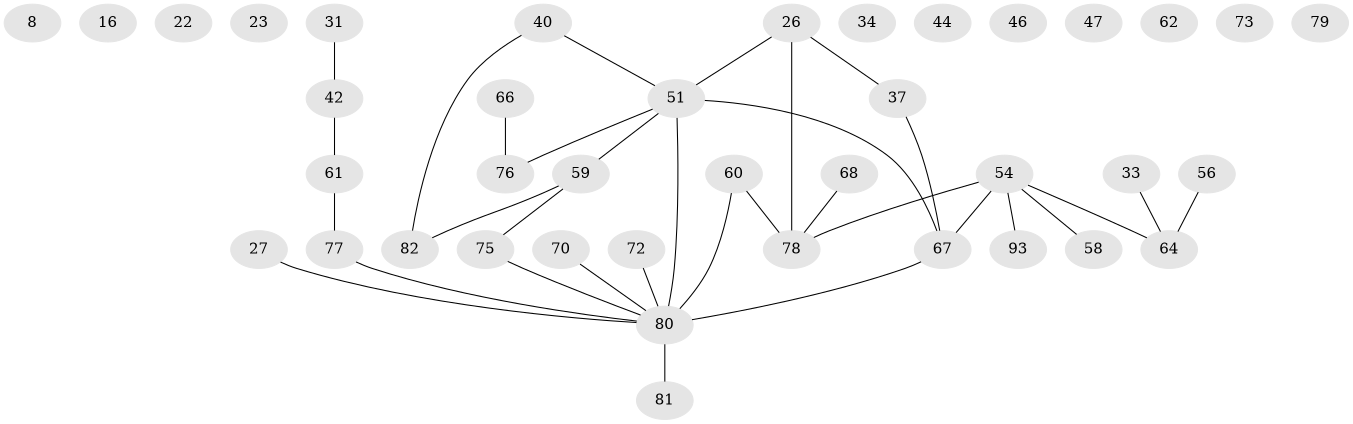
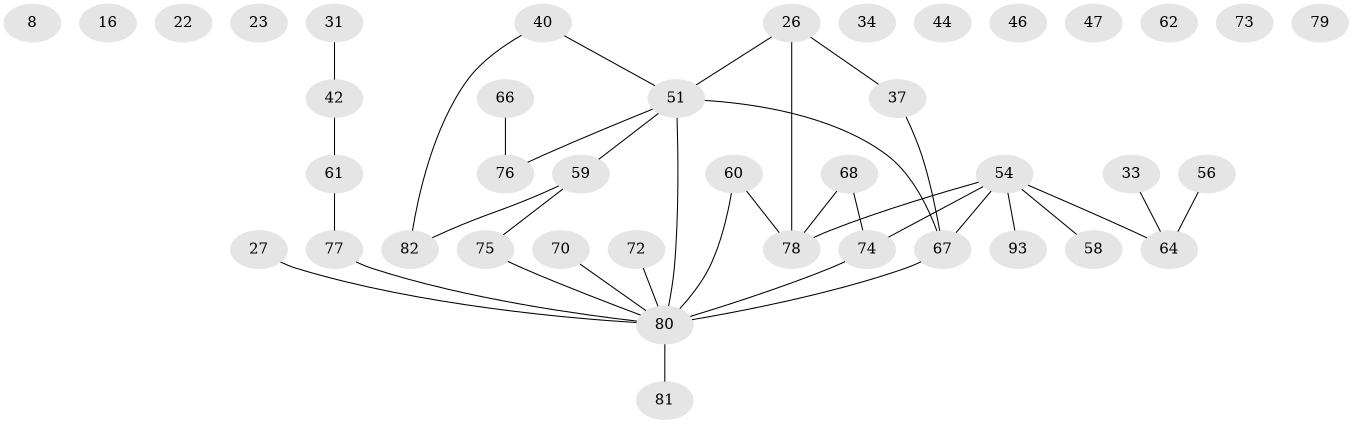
node "74": added
